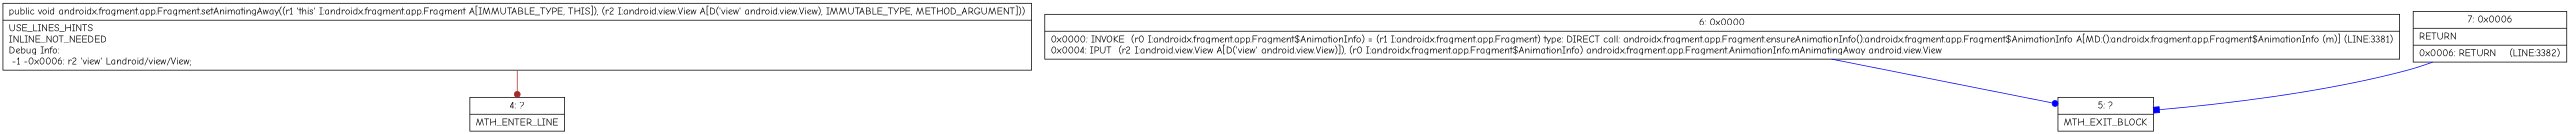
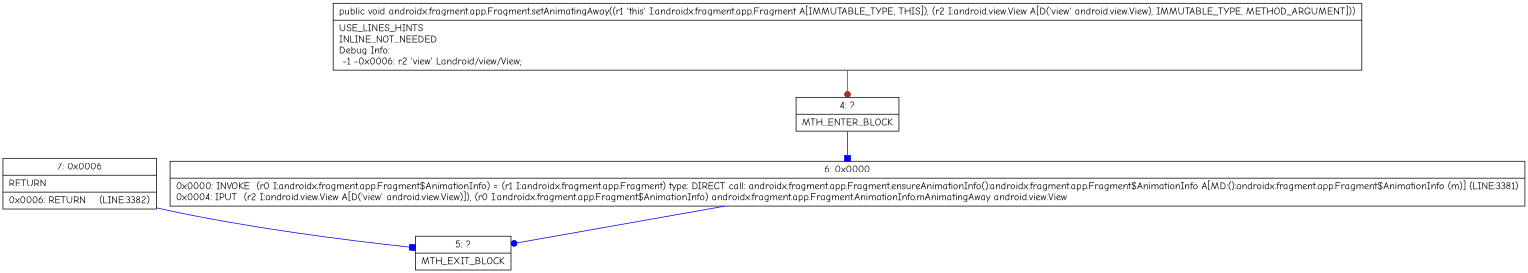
node "4: ?": text "MTH_ENTER_LINE" -> "MTH_ENTER_BLOCK"
edge "4: ?" -> "6: 0x0000": added
